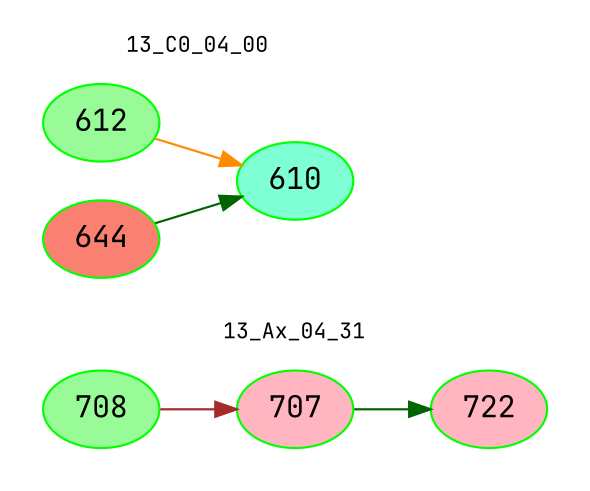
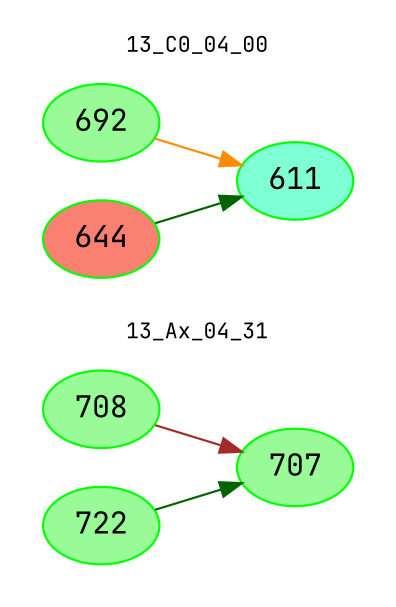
node "612": label "612" -> "692"
node "610": label "610" -> "611"
node "707": fillcolor lightpink -> palegreen
edge "707" -> "722": reversed
node "722": fillcolor lightpink -> palegreen
